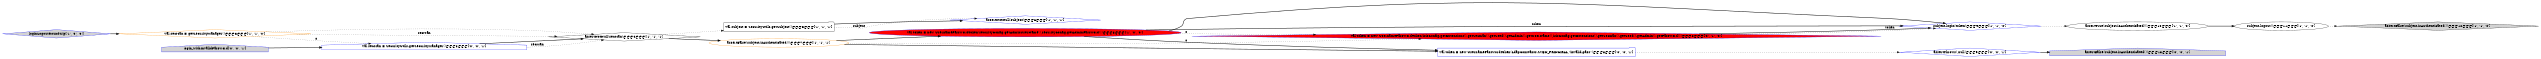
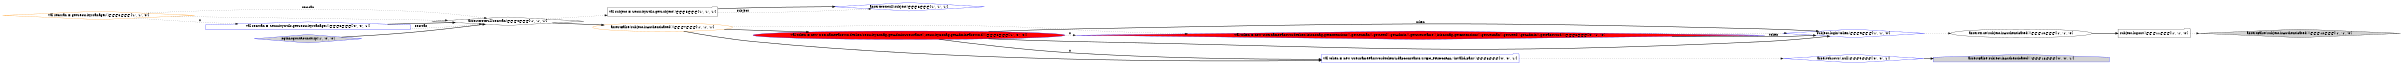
node "subject.logout()@@@11@@@['1', '1', '0']": shape ellipse -> folder
edge "loginLogoutRoundtrip['1', '0', '0']" -> "val secMan = getSecurityManager()@@@3@@@['1', '1', '0']": now "loginLogoutRoundtrip['1', '0', '0']" -> "assertNotNull(secMan)@@@4@@@['1', '1', '1']"
node "login_withInvalidPassword['0', '0', '1']": removed
